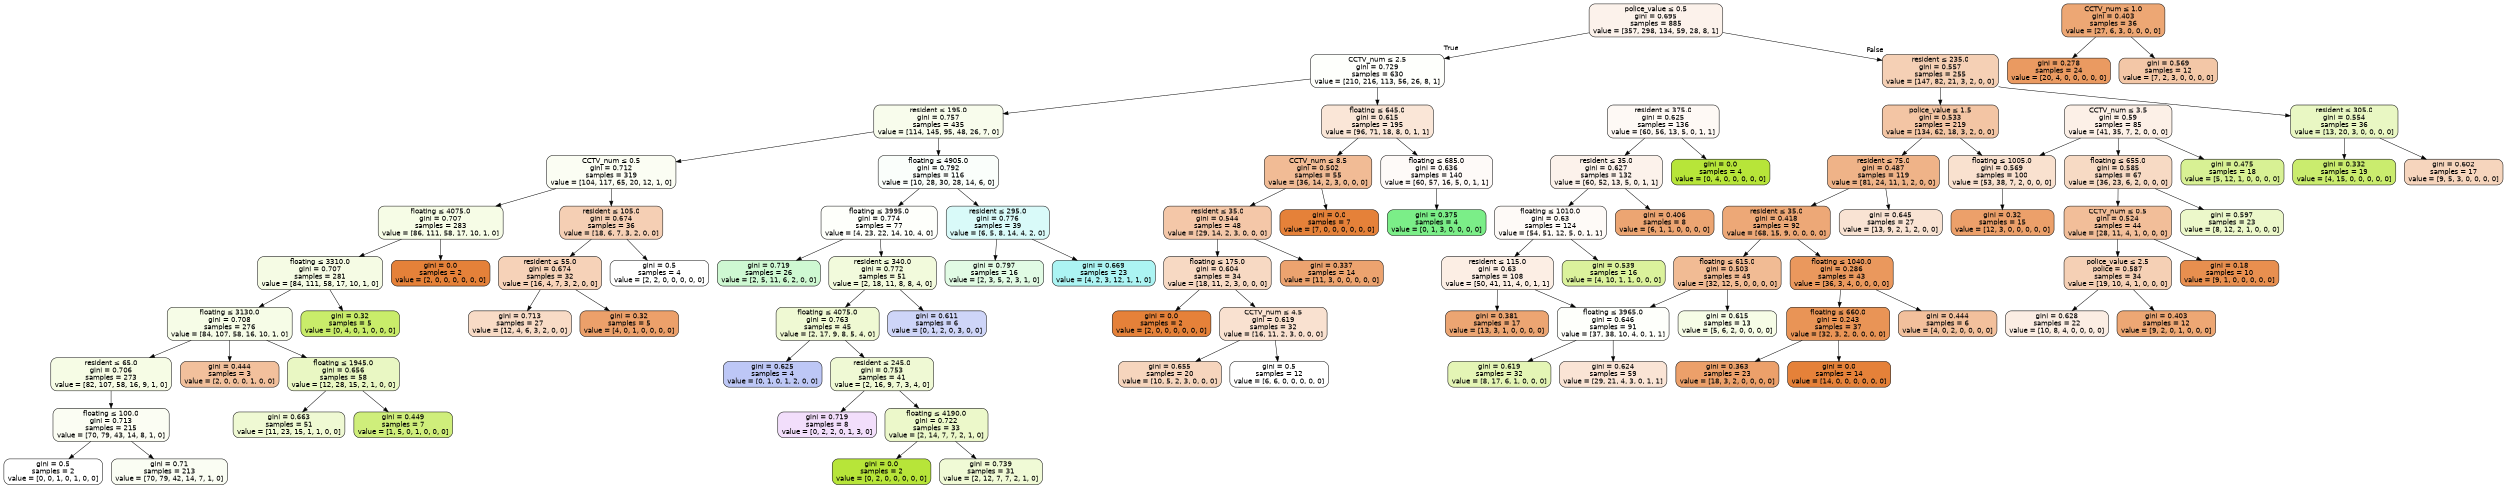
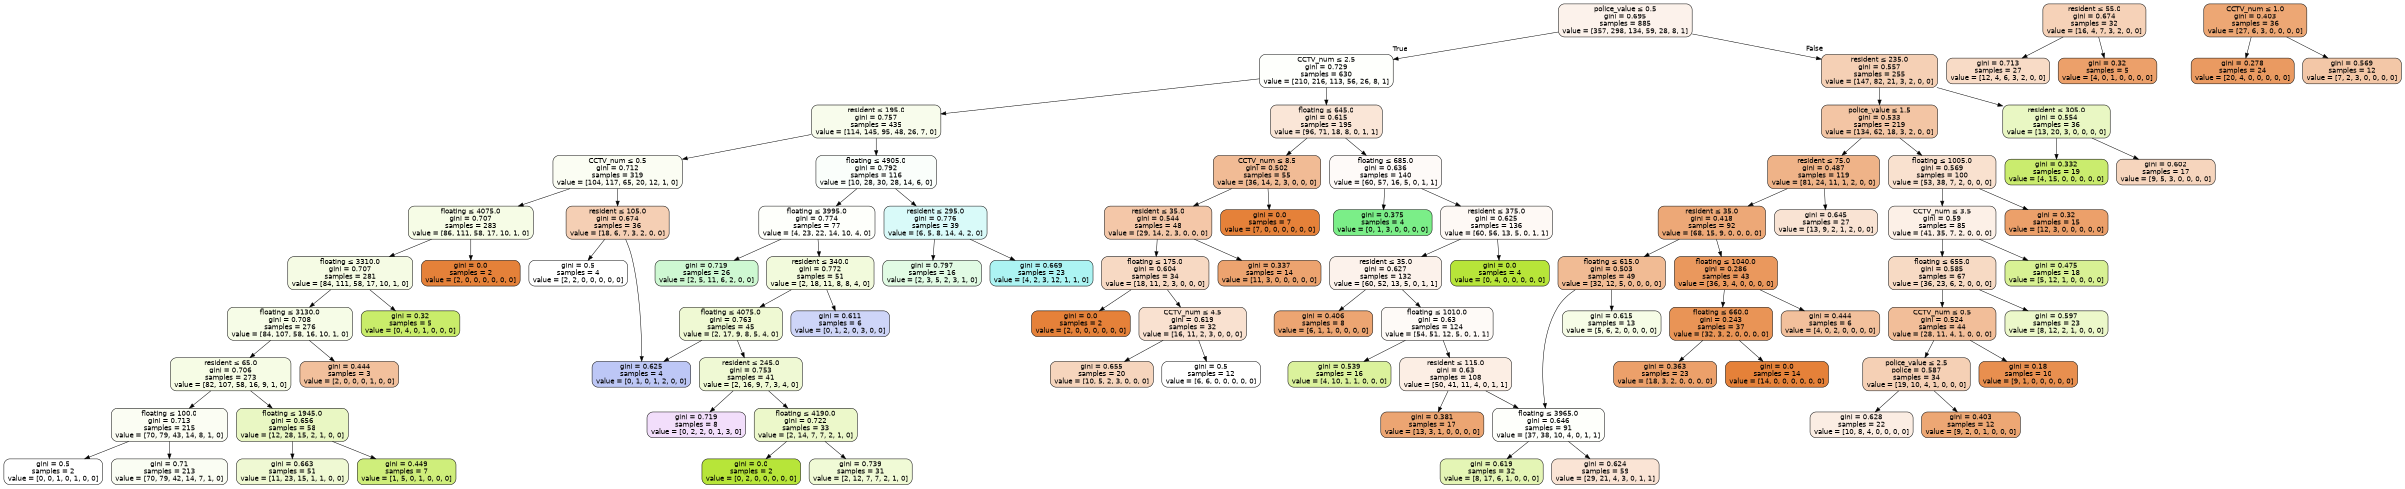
edge "CCTV_num ≤ 3.5" -> "floating ≤ 1005.0": reversed
edge "floating ≤ 685.0" -> "resident ≤ 375.0": added
edge "resident ≤ 105.0" -> "resident ≤ 55.0": now "resident ≤ 105.0" -> "gini = 0.625"
edge "floating ≤ 3130.0" -> "floating ≤ 1945.0": now "resident ≤ 65.0" -> "floating ≤ 1945.0"
